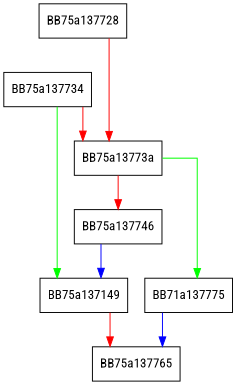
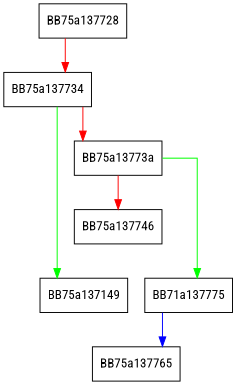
edge "BB75a137728" -> "BB75a13773a": now "BB75a137728" -> "BB75a137734"
edge "BB75a137746" -> "BB75a137149": removed
edge "BB75a137149" -> "BB75a137765": removed
